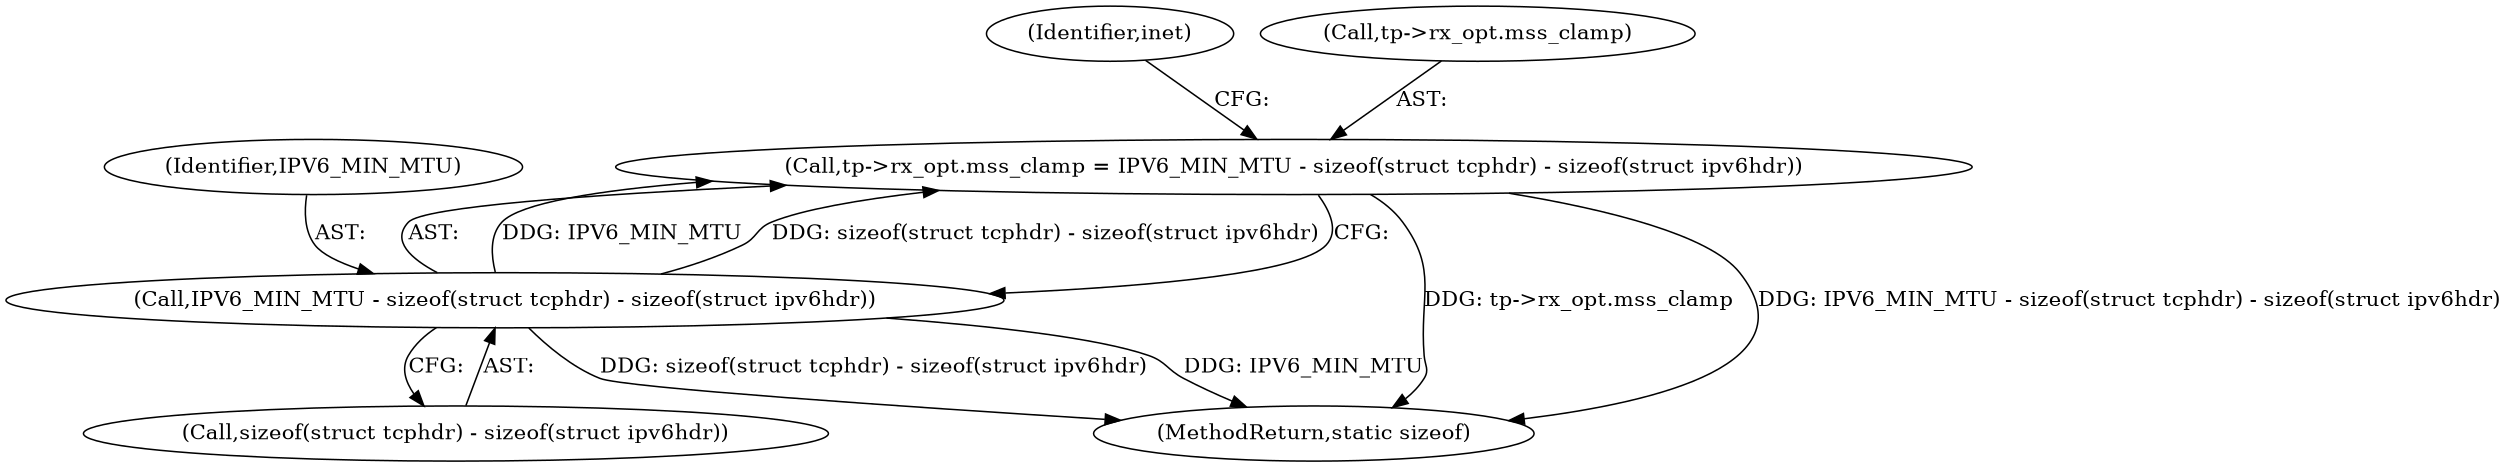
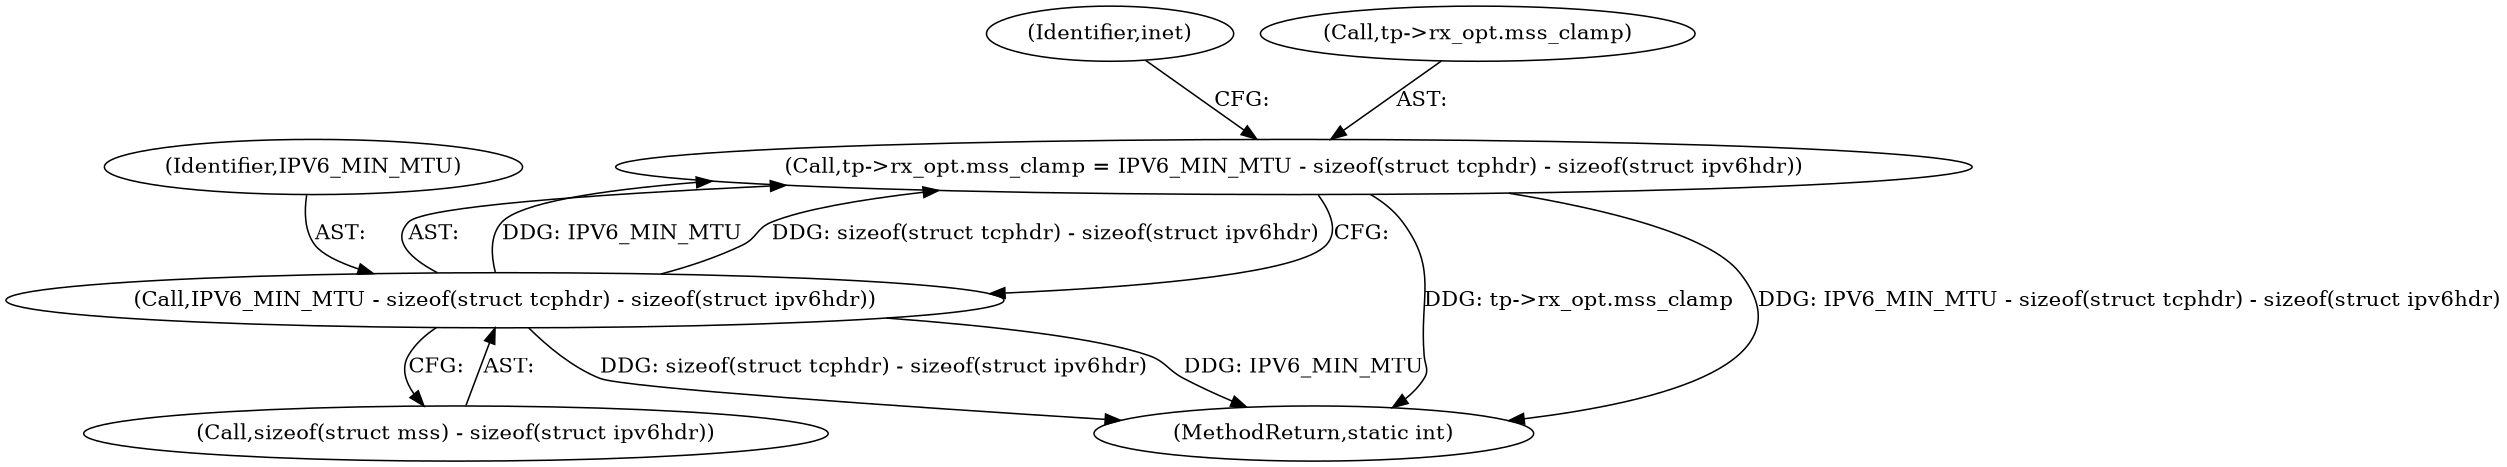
node "(Call,sizeof(struct tcphdr) - sizeof(struct ipv6hdr))": label "(Call,sizeof(struct tcphdr) - sizeof(struct ipv6hdr))" -> "(Call,sizeof(struct mss) - sizeof(struct ipv6hdr))"
node "(MethodReturn,static sizeof)": label "(MethodReturn,static sizeof)" -> "(MethodReturn,static int)"
